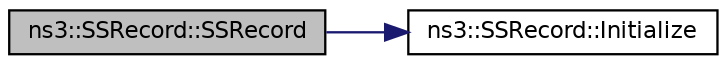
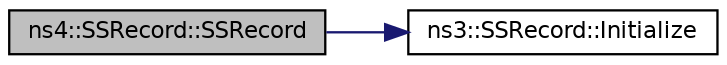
node "ns3::SSRecord::SSRecord": label "ns3::SSRecord::SSRecord" -> "ns4::SSRecord::SSRecord"
